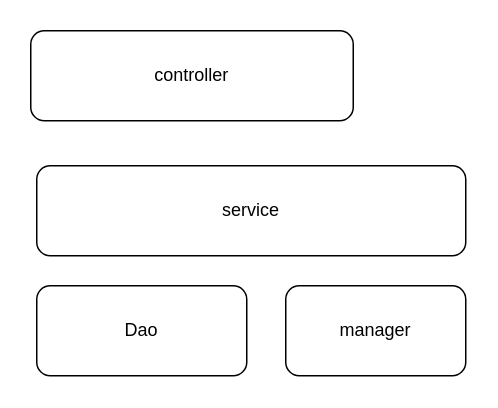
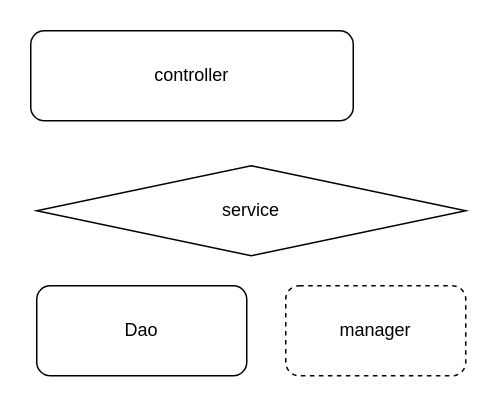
node "service": shape rounded rectangle -> diamond
node "manager": style solid -> dashed
